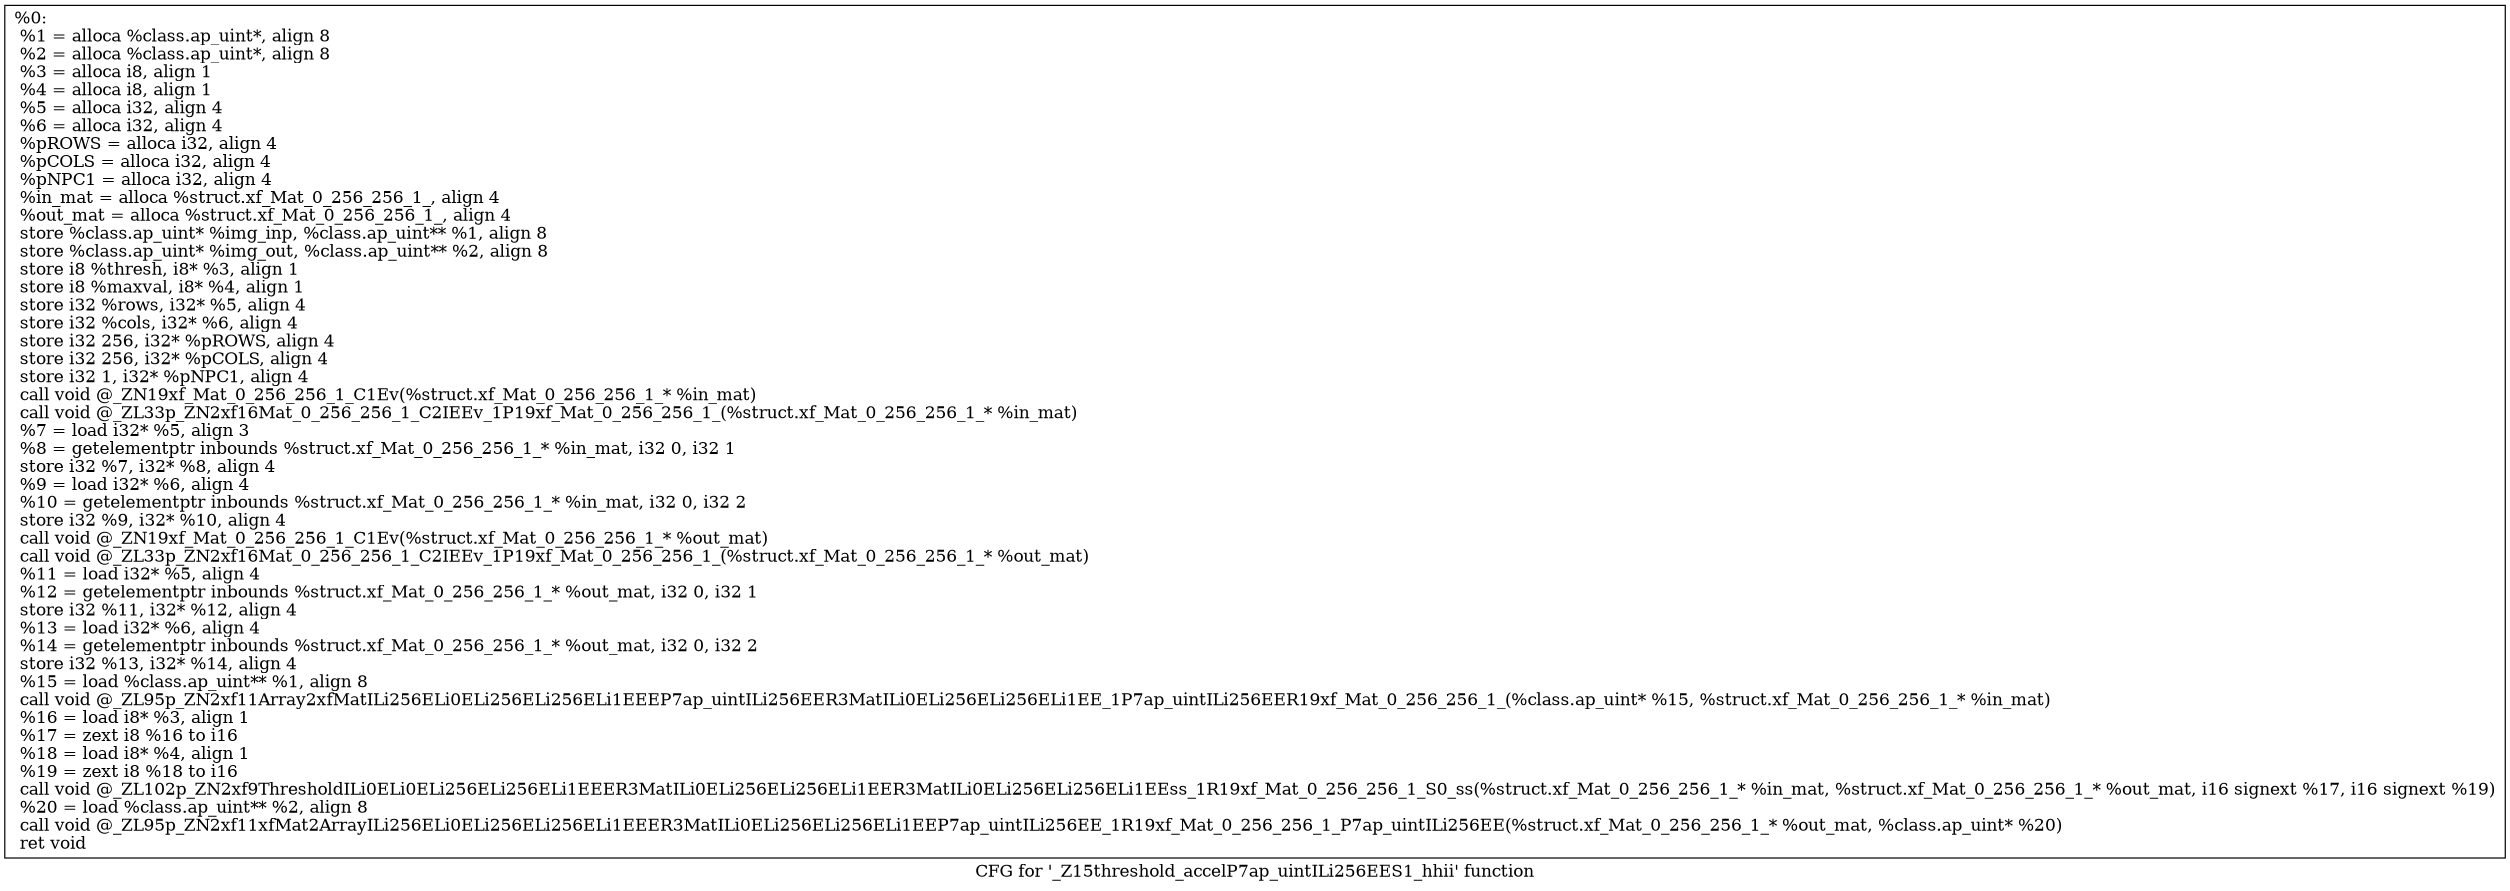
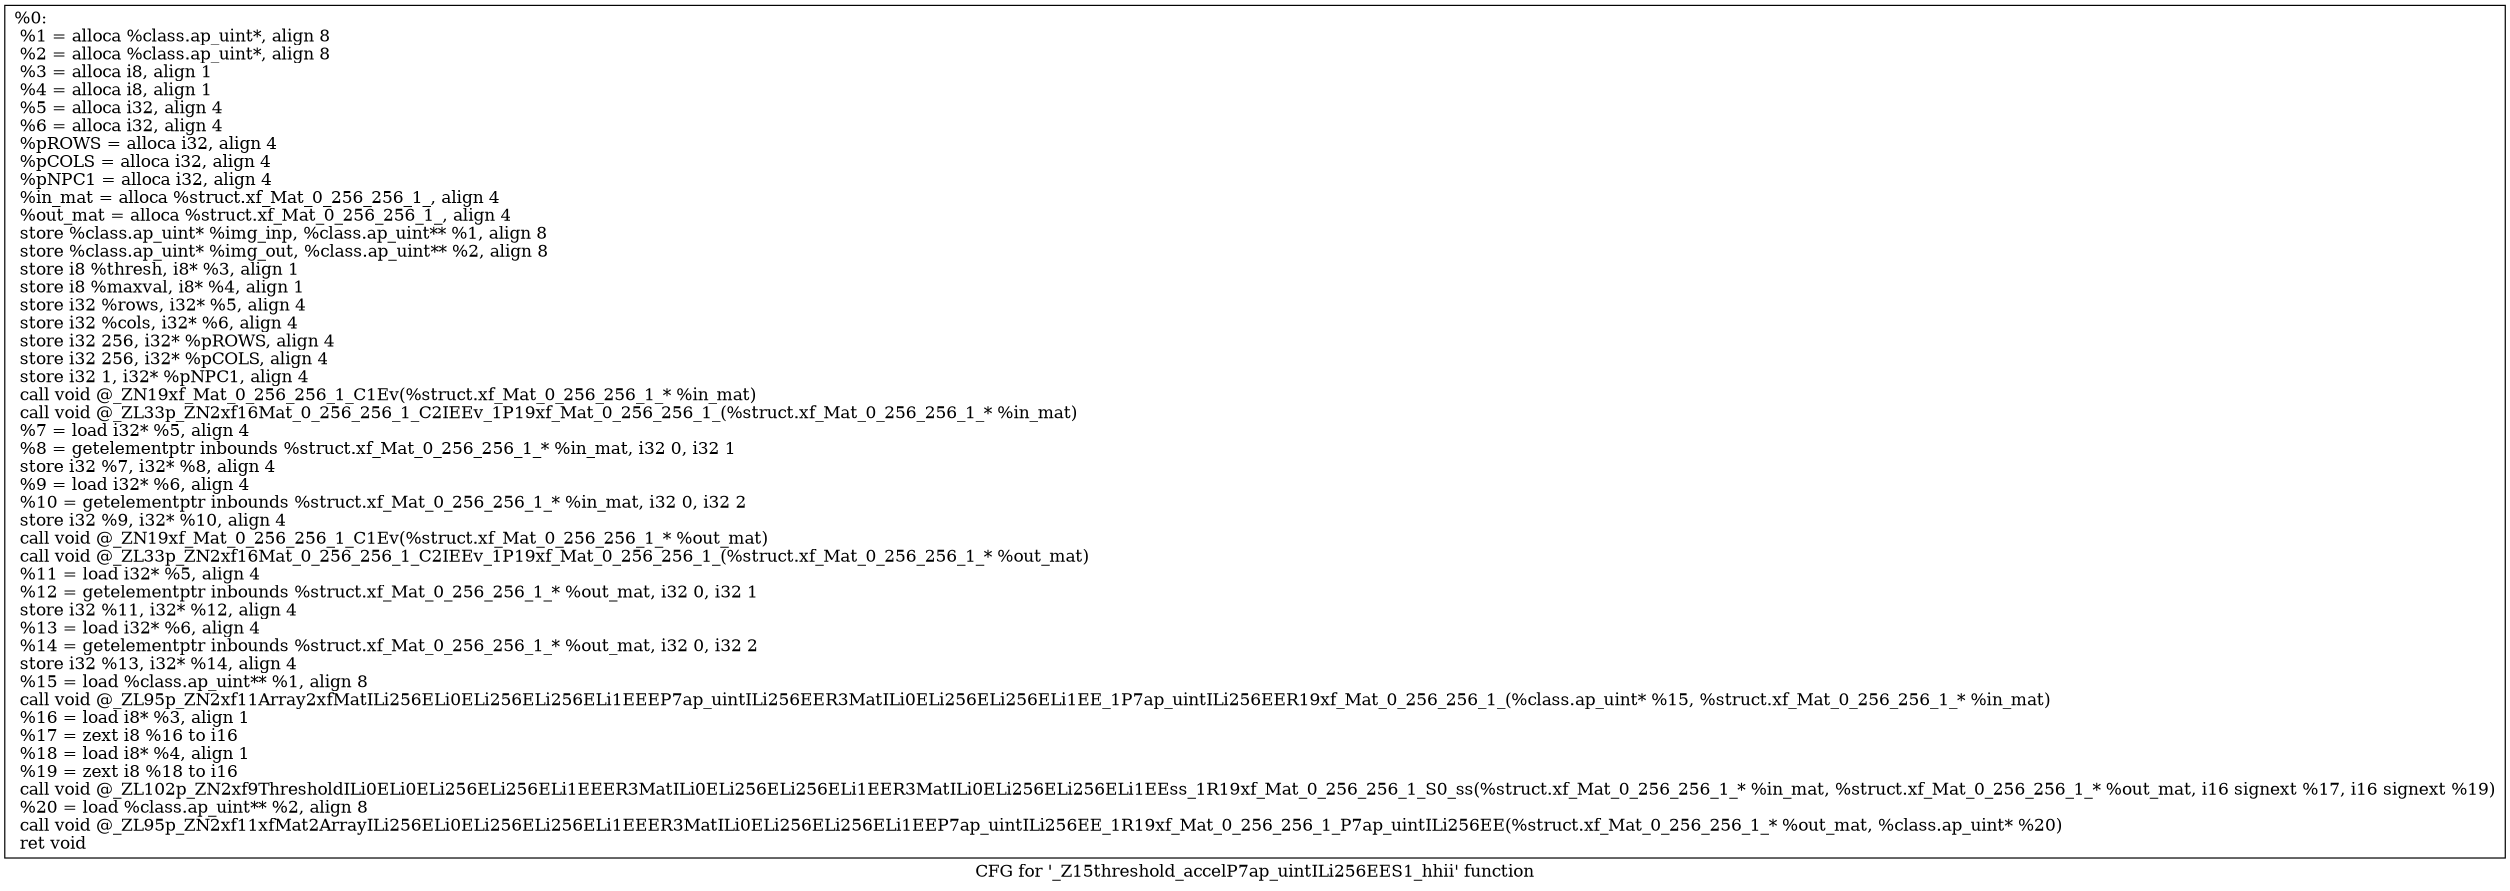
node "%0:": text "%7 = load i32* %5, align 3" -> "%7 = load i32* %5, align 4"
